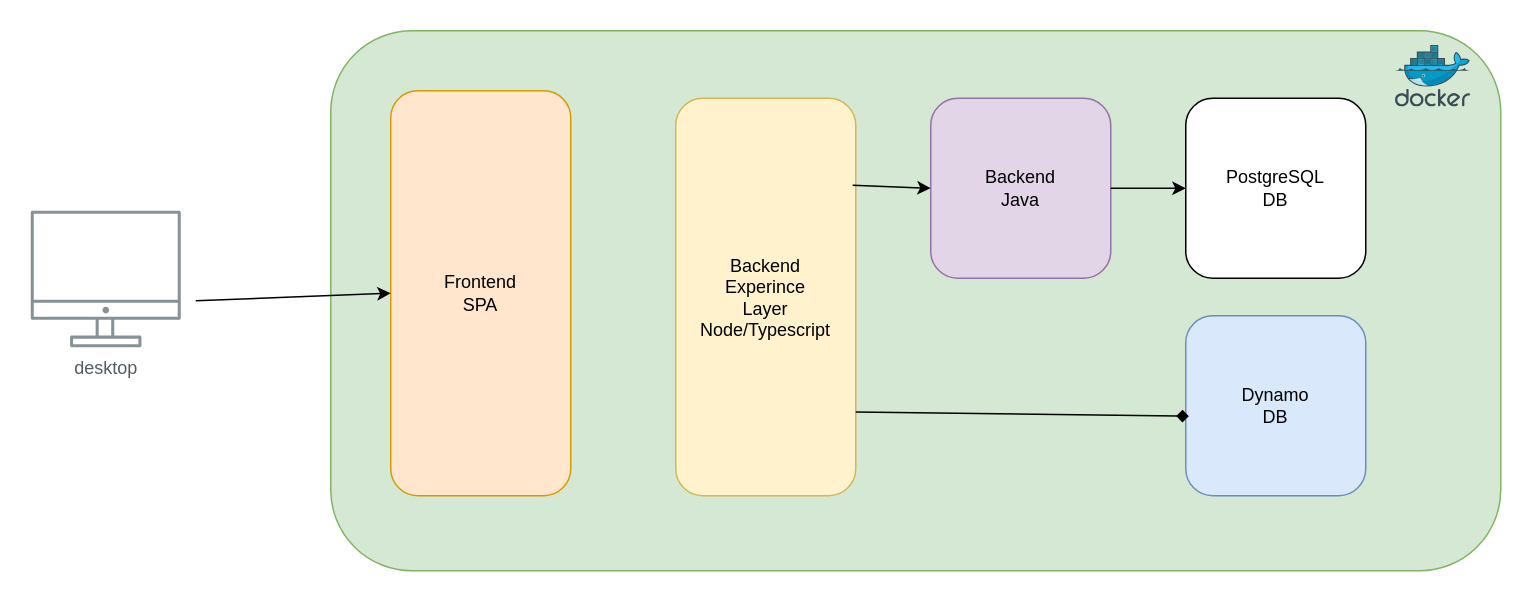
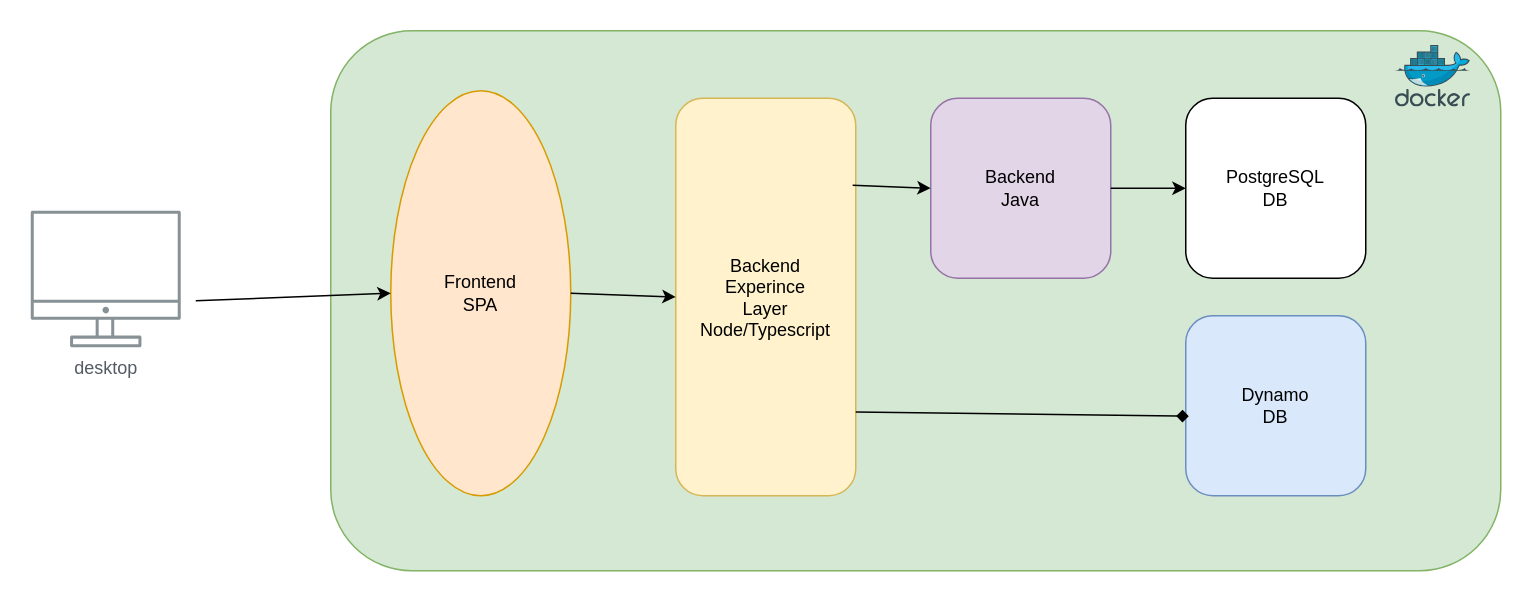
node "Frontend SPA": shape rounded rectangle -> ellipse
edge "Frontend SPA" -> "Backend Experince Layer Node/Typescript": added
